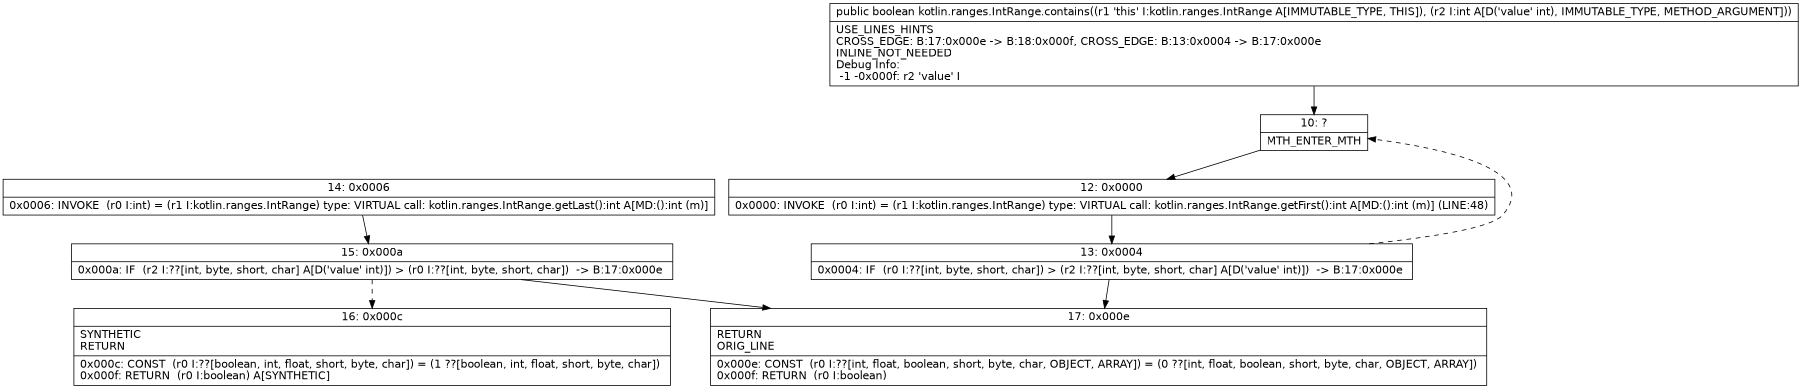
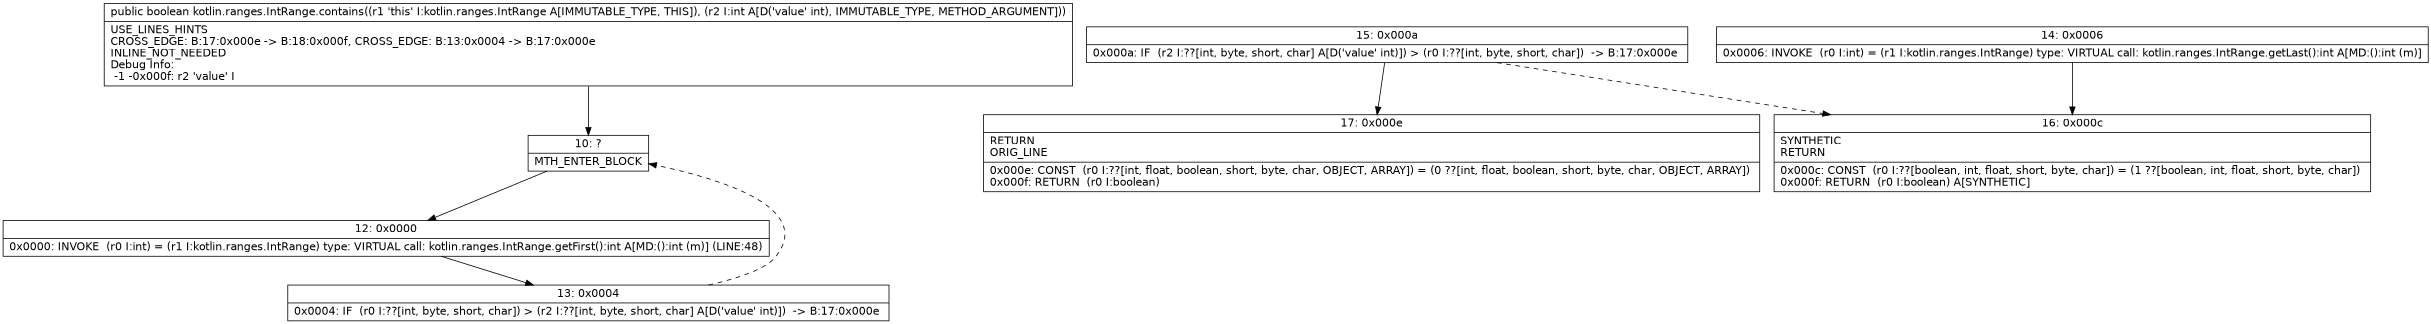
node "10: ?": text "MTH_ENTER_MTH" -> "MTH_ENTER_BLOCK"
edge "14: 0x0006" -> "15: 0x000a": now "14: 0x0006" -> "16: 0x000c"
edge "13: 0x0004" -> "17: 0x000e": removed
